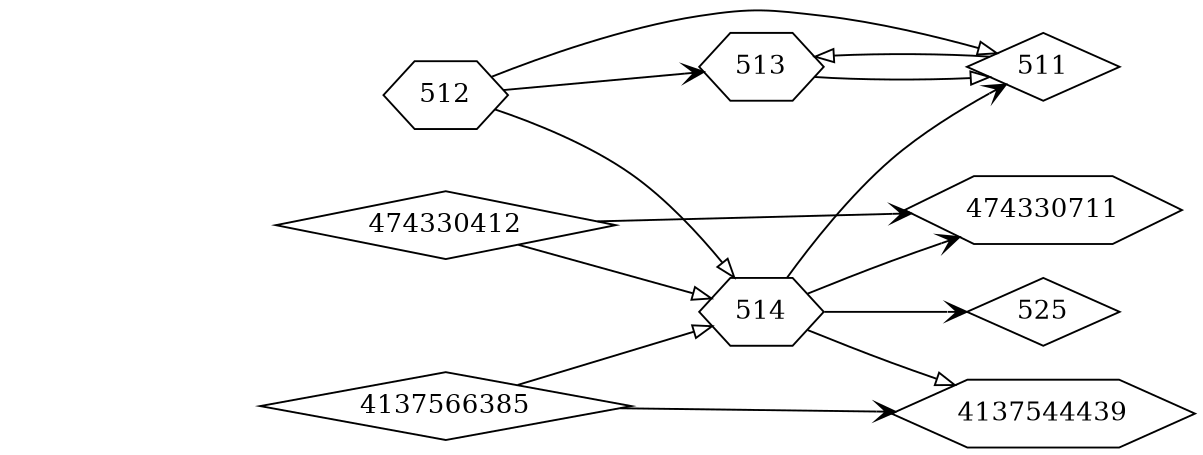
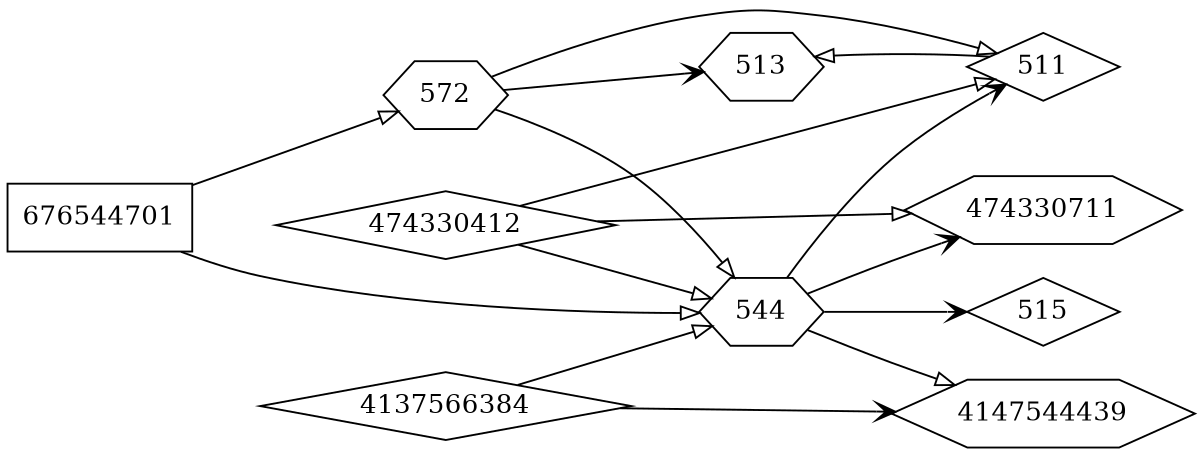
edge "513" -> "511": now "474330412" -> "511"
node "512": label "512" -> "572"
node "676544701": added
edge "474330412" -> "474330711": arrowhead vee -> onormal
node "514": label "514" -> "544"
node "525": label "525" -> "515"
node "4137566385": label "4137566385" -> "4137566384"
node "4137544439": label "4137544439" -> "4147544439"
